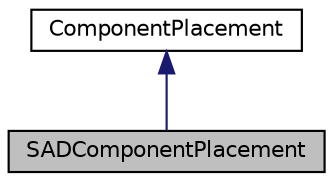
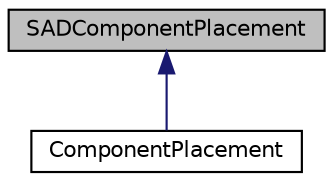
edge "SADComponentPlacement" -> "ComponentPlacement": reversed
